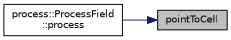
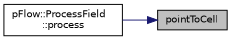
node "process::ProcessField ::process": label "process::ProcessField ::process" -> "pFlow::ProcessField ::process"
